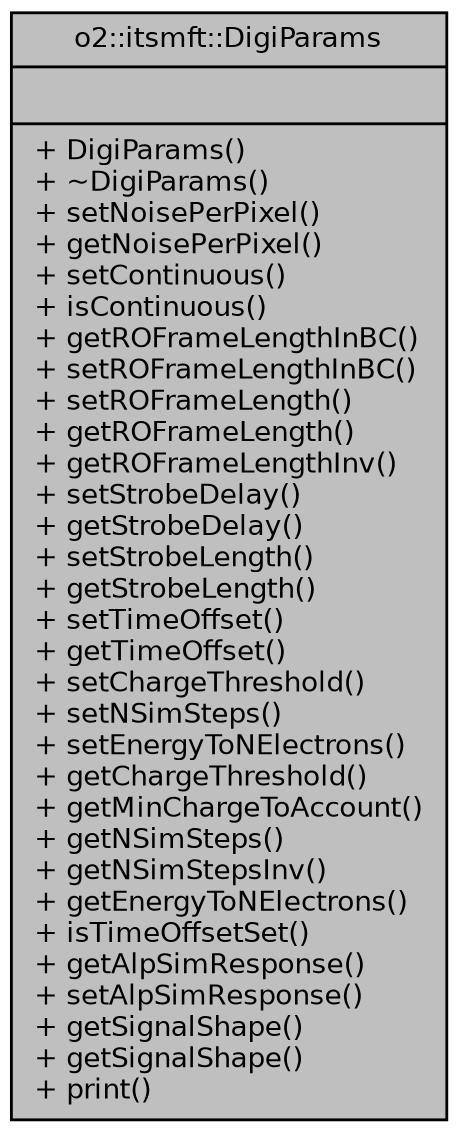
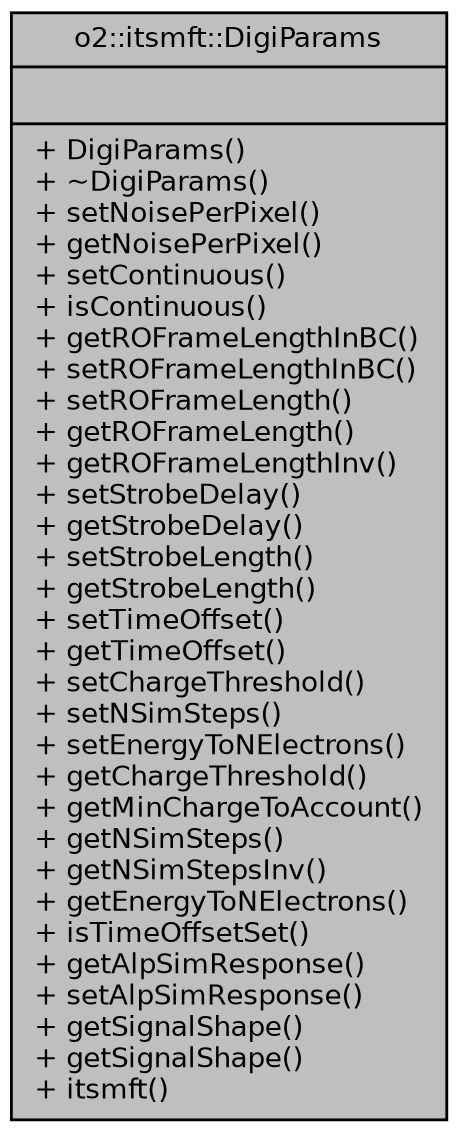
node "o2::itsmft::DigiParams": text "+ print()" -> "+ itsmft()"
